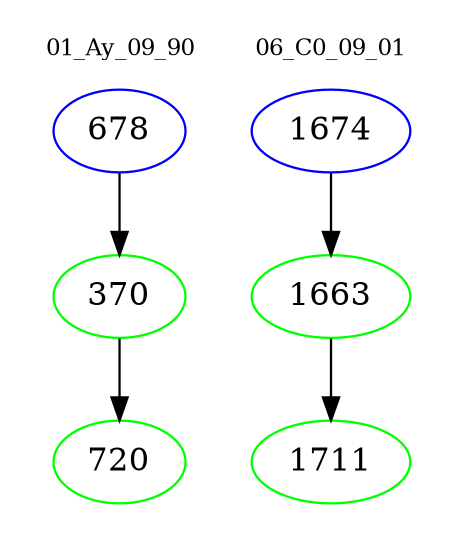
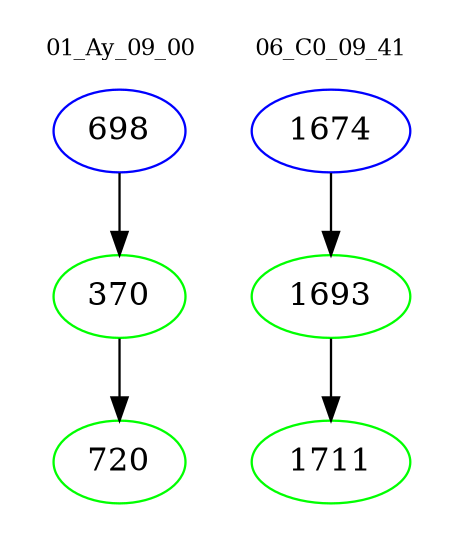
cluster "01_Ay_09_90": label "01_Ay_09_90" -> "01_Ay_09_00"
cluster "06_C0_09_01": label "06_C0_09_01" -> "06_C0_09_41"
node "678": label "678" -> "698"
node "1663": label "1663" -> "1693"
